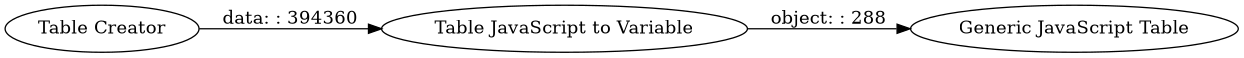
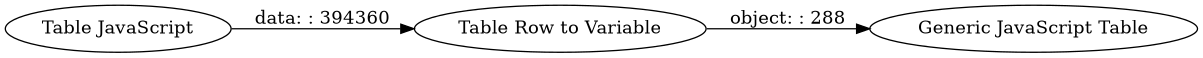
node "Table Creator": label "Table Creator" -> "Table JavaScript"
node "Table JavaScript to Variable": label "Table JavaScript to Variable" -> "Table Row to Variable"
